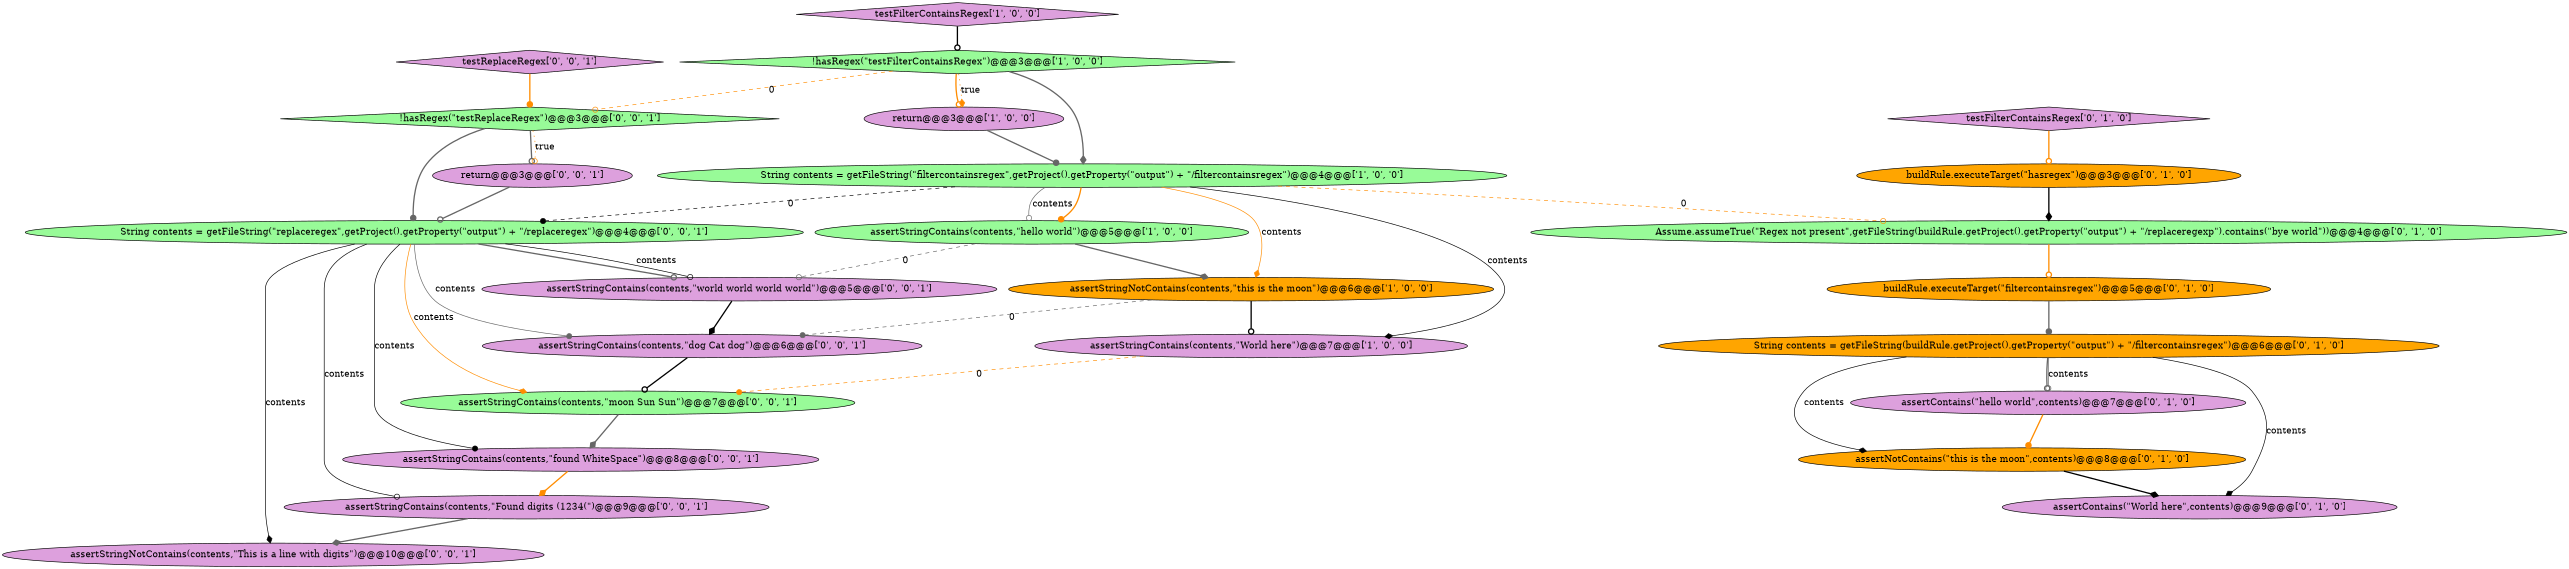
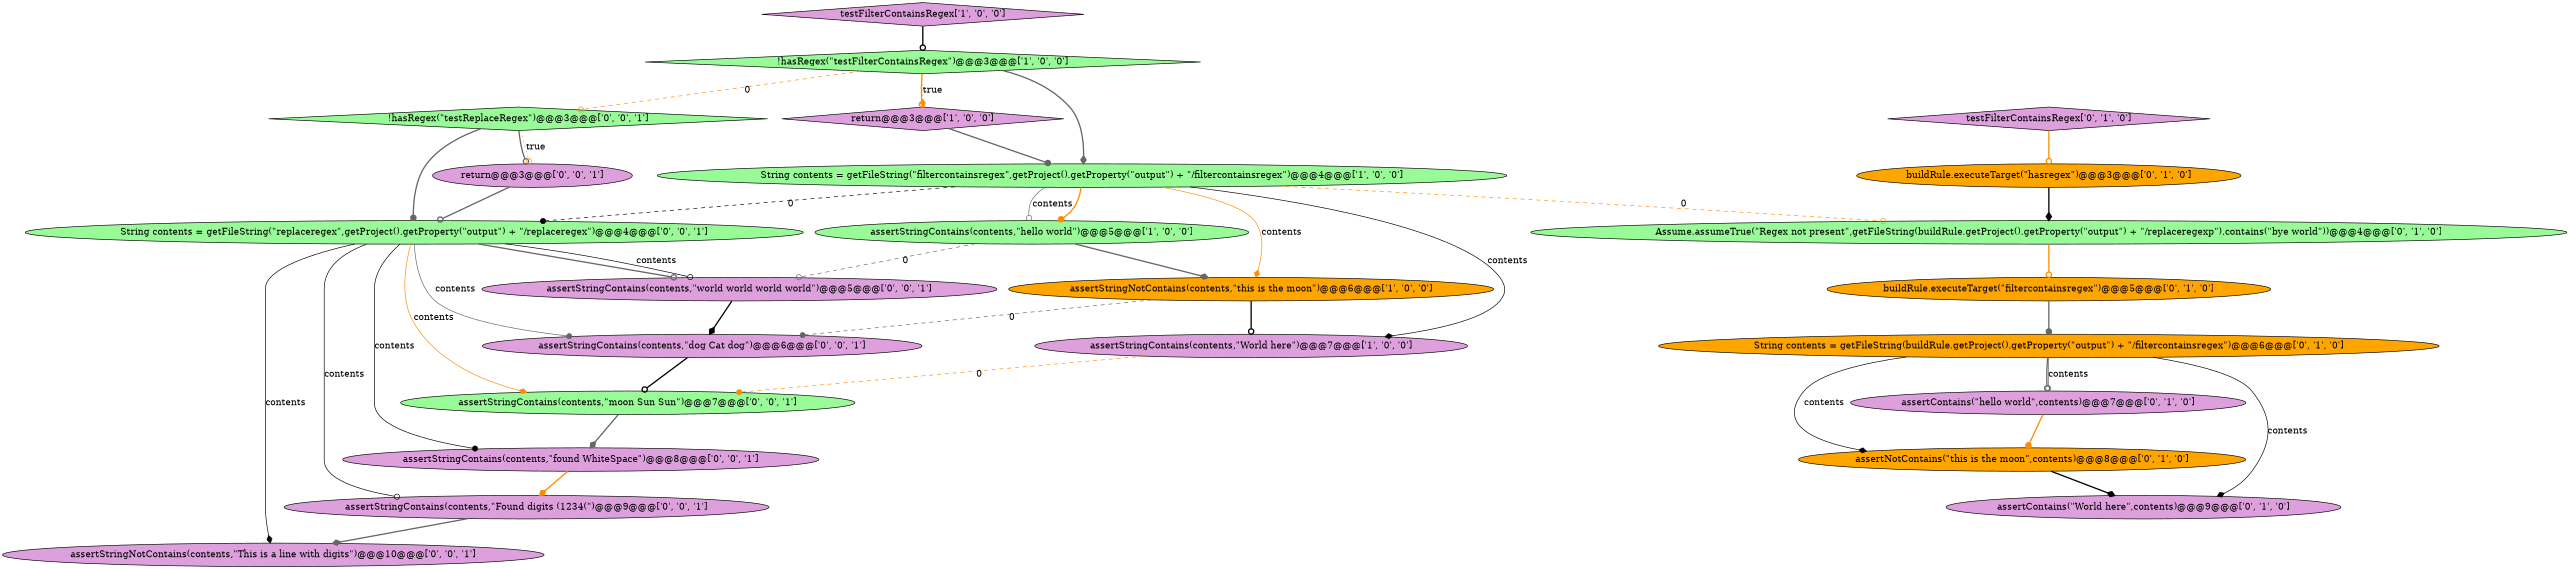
node "testReplaceRegex['0', '0', '1']": removed
node "return@@@3@@@['1', '0', '0']": shape ellipse -> diamond
